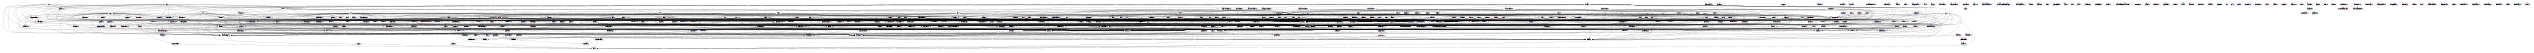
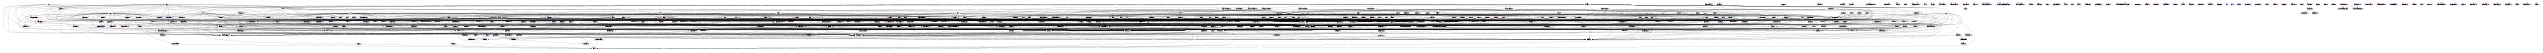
node "strerror_r.rs": added
